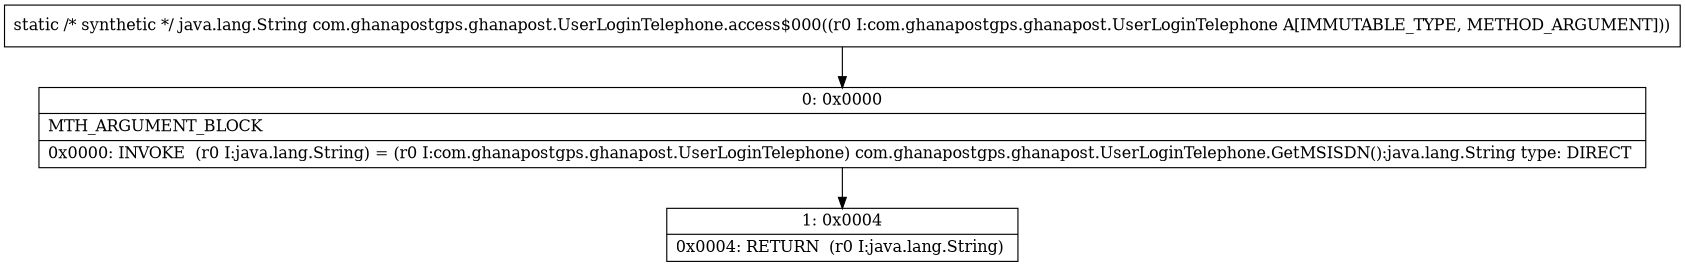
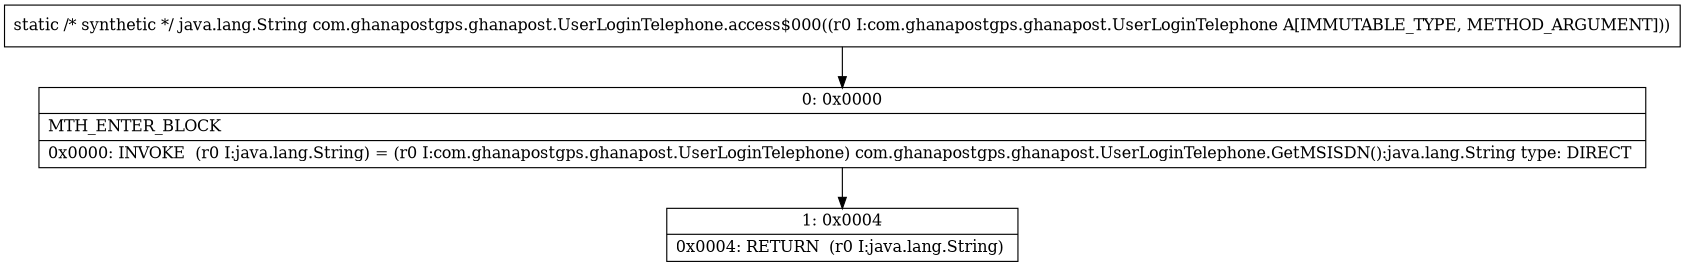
node "0: 0x0000": text "MTH_ARGUMENT_BLOCK" -> "MTH_ENTER_BLOCK"
